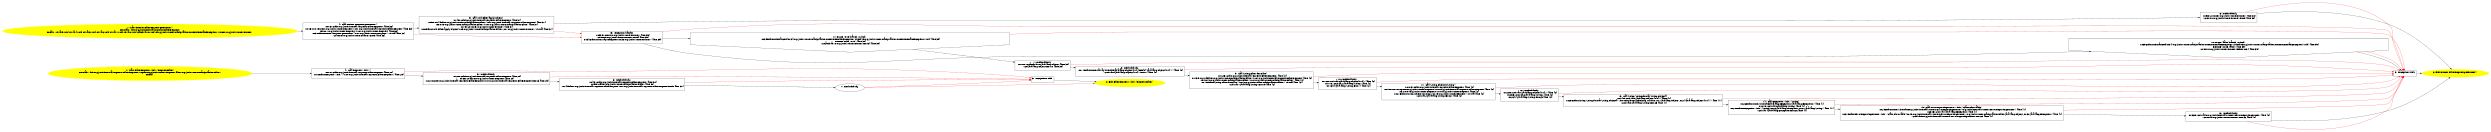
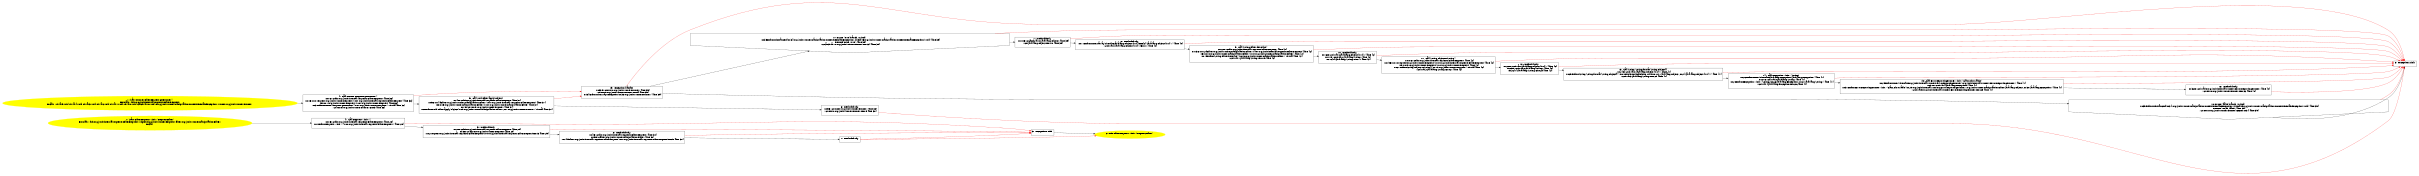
node "2: Exit Runner FilterRequest.getRunner()": removed
node "7:  method_body": shape ellipse -> box
